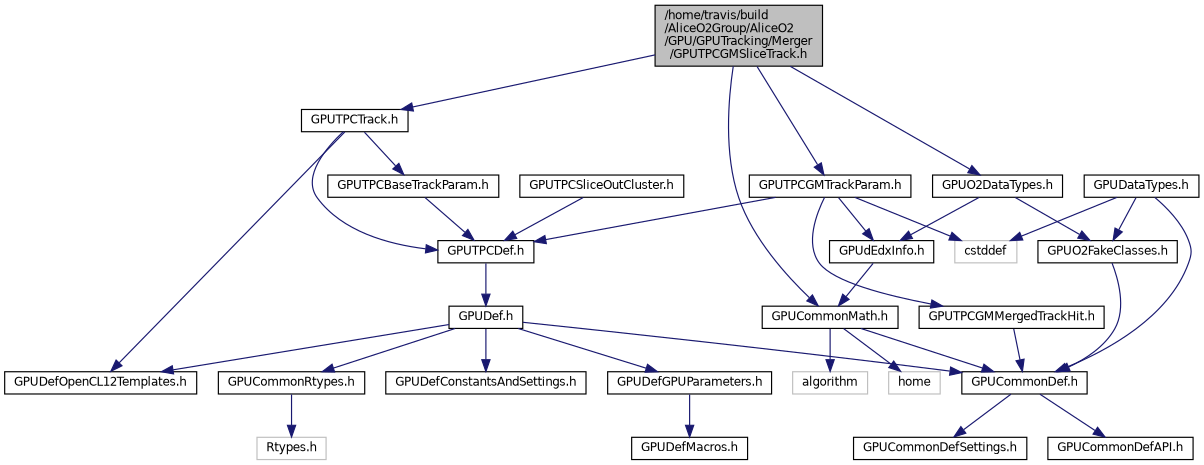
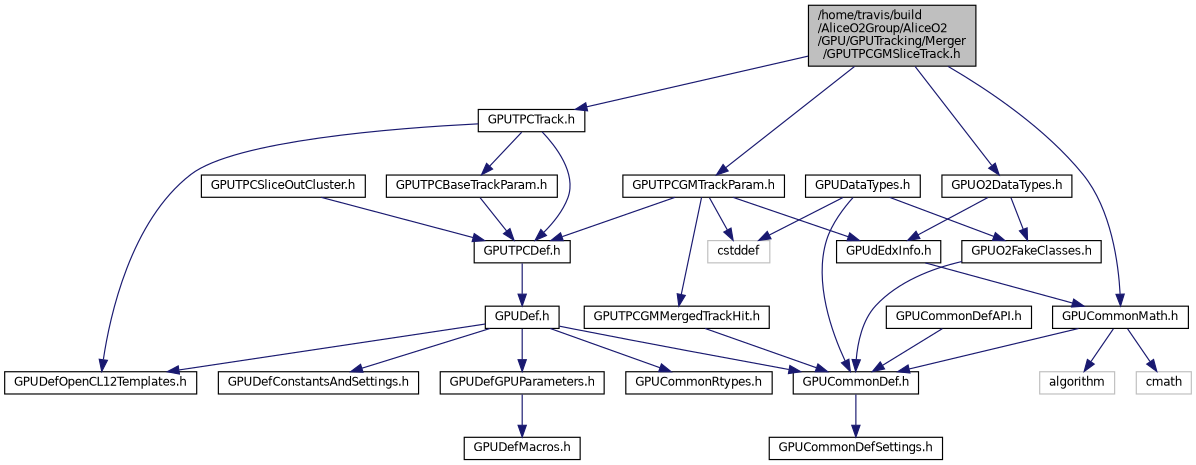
node "home": label "home" -> "cmath"
edge "GPUCommonDef.h" -> "GPUCommonDefAPI.h": reversed
node "Rtypes.h": removed
